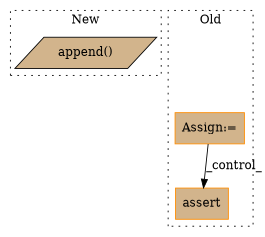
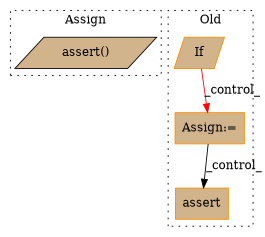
cluster "New": label "New" -> "Assign"
node "append()": label "append()" -> "assert()"
node "If": added
